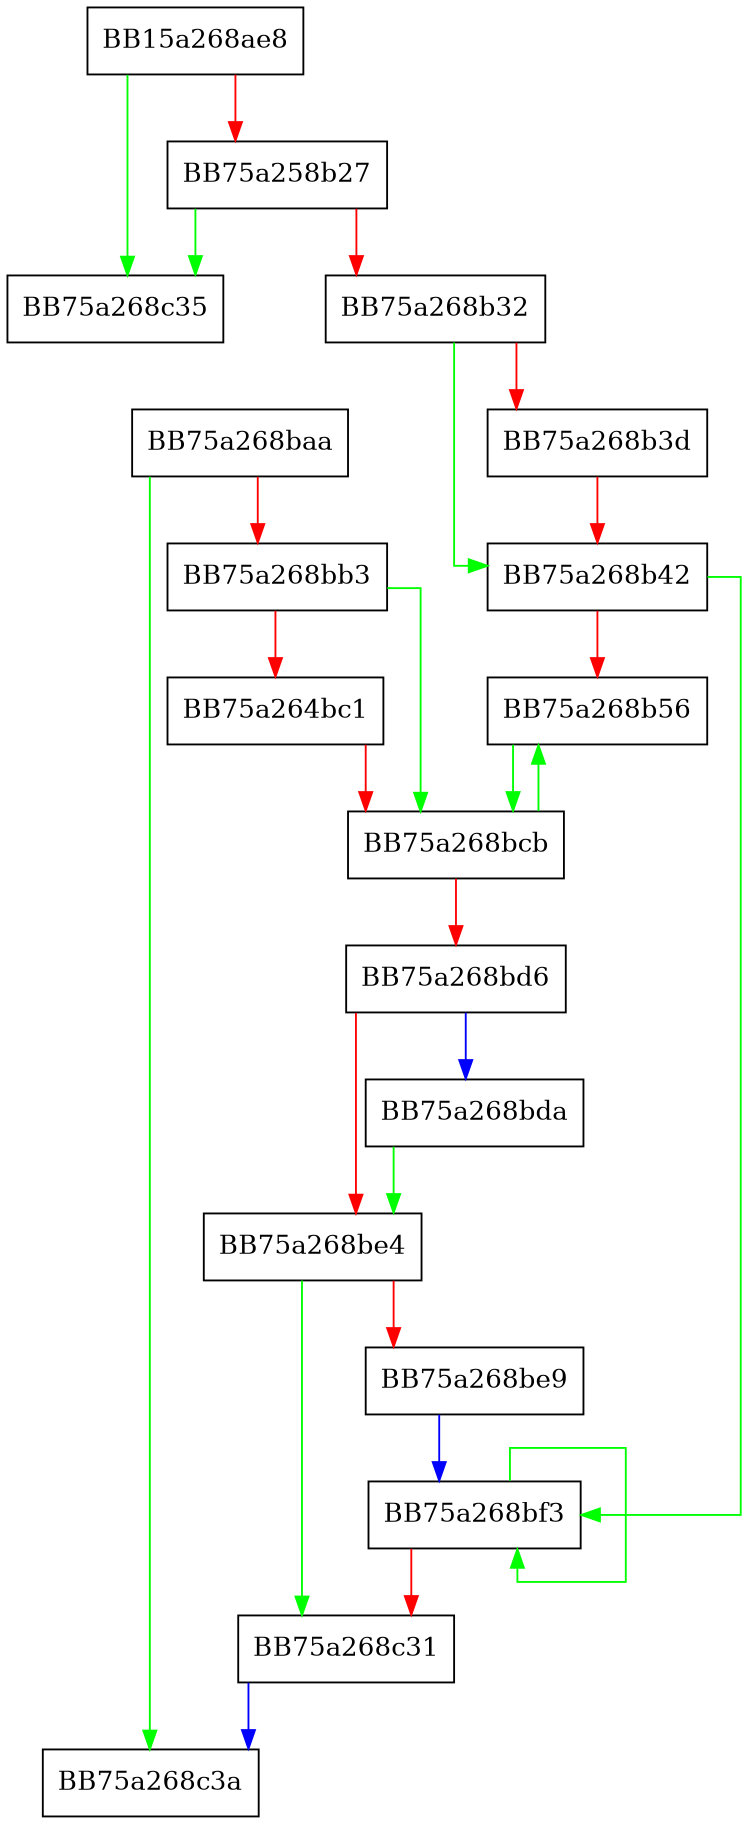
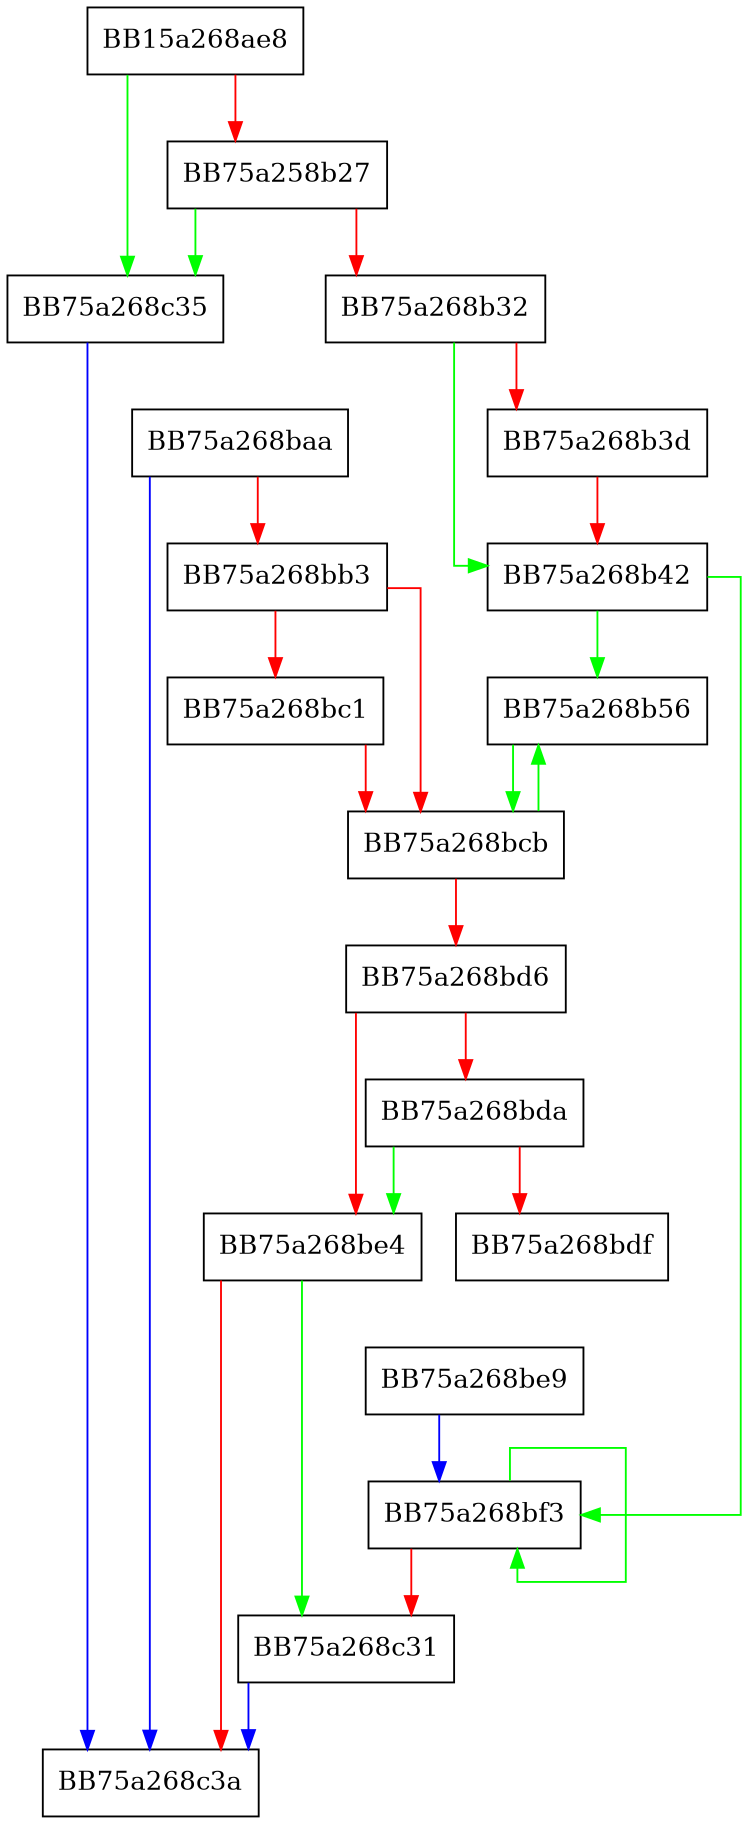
edge "BB75a268b42" -> "BB75a268b56": color red -> green
edge "BB75a268bb3" -> "BB75a268bcb": color green -> red
node "BB75a264bc1": label "BB75a264bc1" -> "BB75a268bc1"
edge "BB75a268bd6" -> "BB75a268bda": color blue -> red
edge "BB75a268c35" -> "BB75a268c3a": added
edge "BB75a268baa" -> "BB75a268c3a": color green -> blue
node "BB75a268bdf": added
edge "BB75a268be4" -> "BB75a268be9": now "BB75a268be4" -> "BB75a268c3a"
